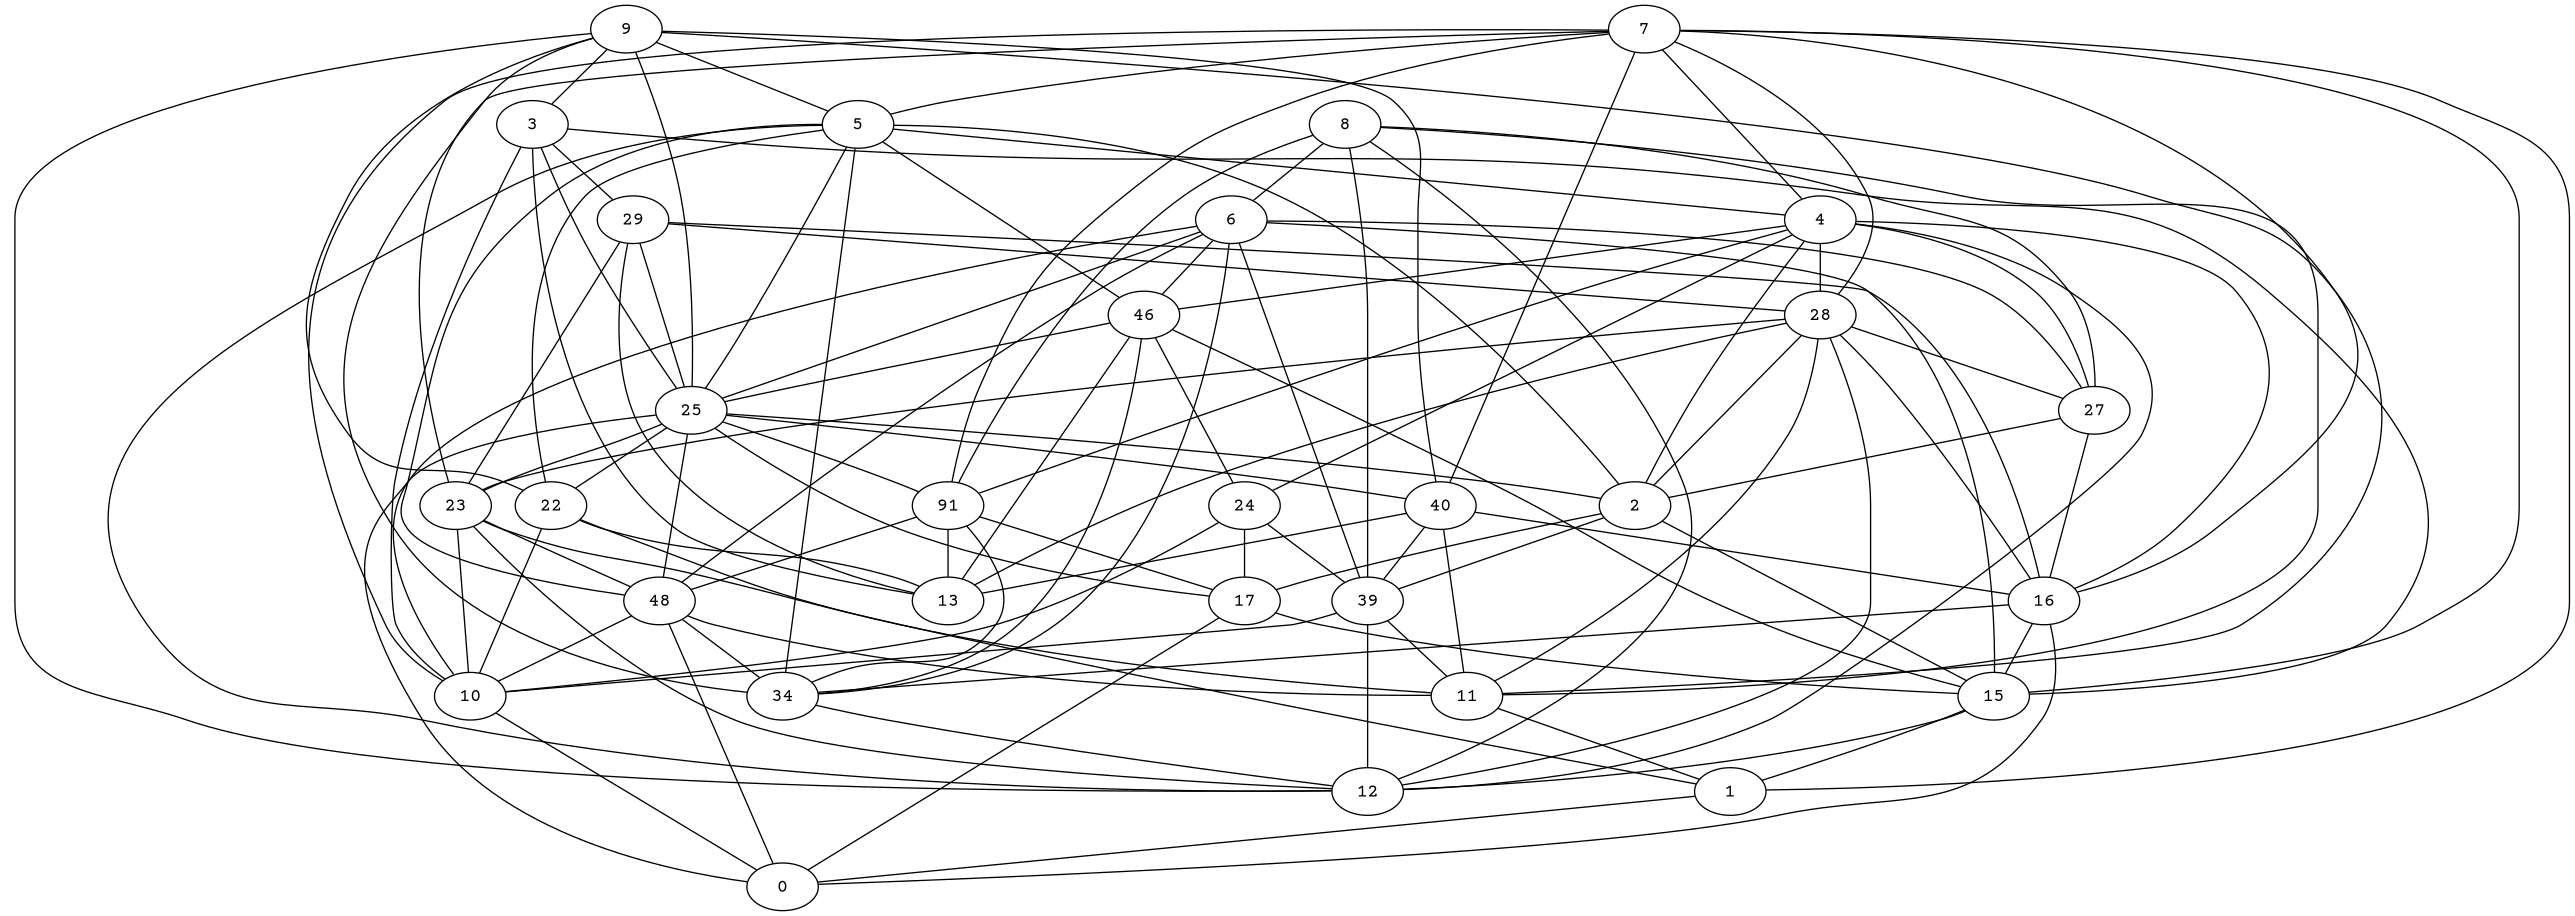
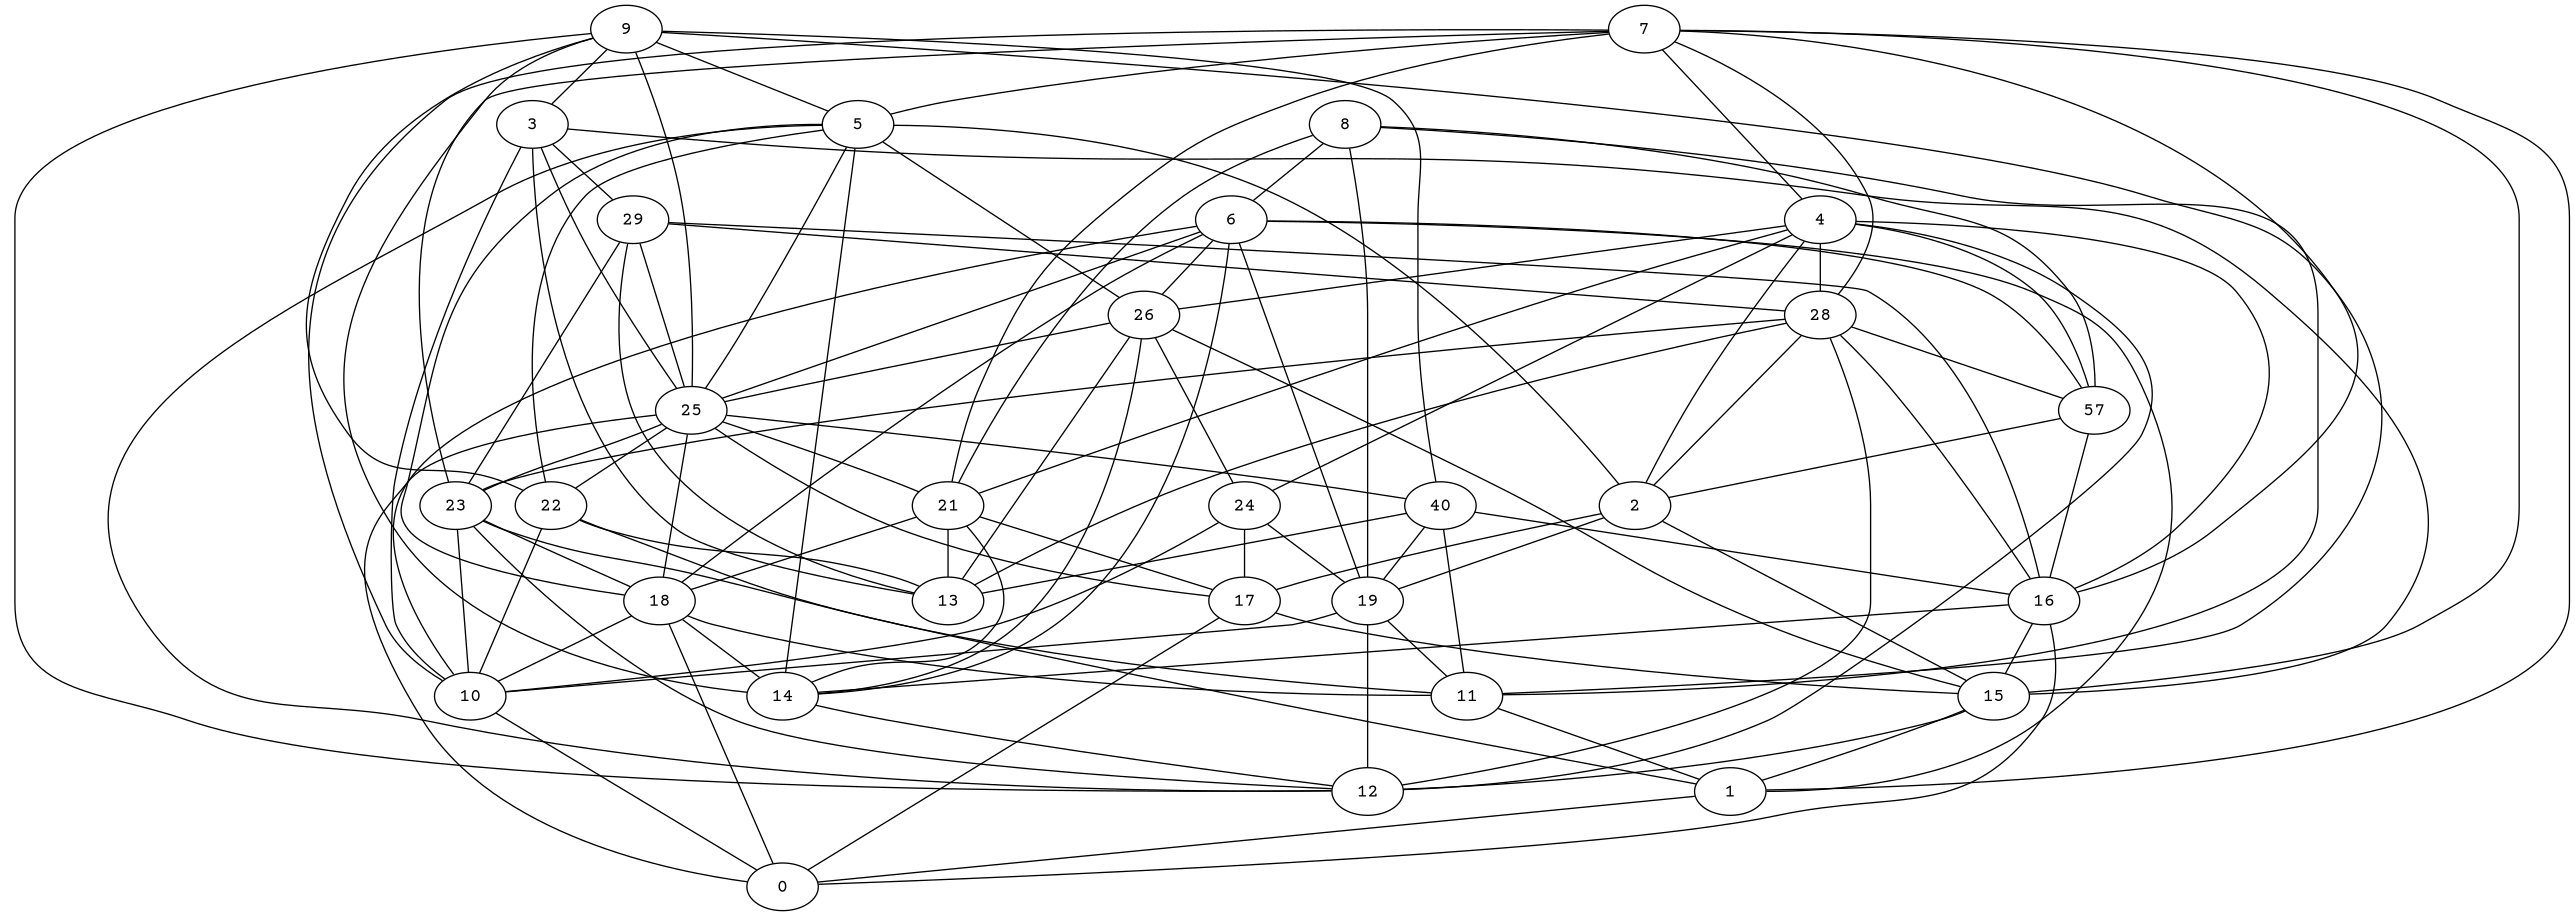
edge "5" -- "4": removed
edge "7" -- "40": removed
edge "6" -- "15": now "6" -- "1"
node "46": label "46" -> "26"
node "27": label "27" -> "57"
edge "25" -- "2": removed
edge "8" -- "12": removed
node "91": label "91" -> "21"
edge "28" -- "11": removed
node "48": label "48" -> "18"
node "39": label "39" -> "19"
node "34": label "34" -> "14"
